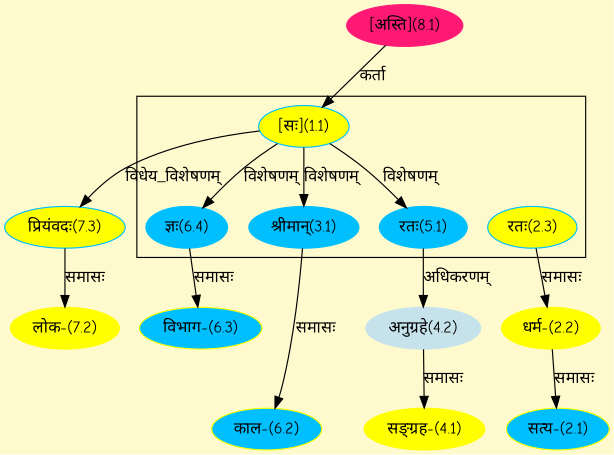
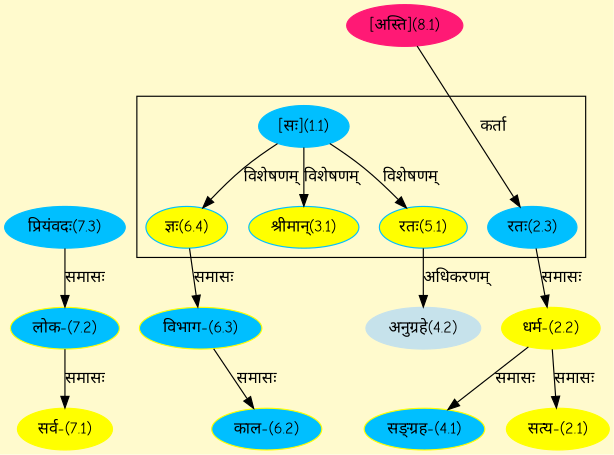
edge "[अस्ति](8.1)" -> "[सः](1.1)": now "[अस्ति](8.1)" -> "रतः(2.3)"
node "[सः](1.1)": fillcolor #ffff00 -> #00bfff
edge "[सः](1.1)" -> "प्रियंवदः(7.3)": removed, label "विधेय_विशेषणम्"
node "प्रियंवदः(7.3)": fillcolor #ffff00 -> #00bfff
node "ज्ञः(6.4)": fillcolor #00bfff -> #ffff00
node "श्रीमान्(3.1)": fillcolor #00bfff -> #ffff00
node "रतः(5.1)": fillcolor #00bfff -> #ffff00
node "रतः(2.3)": fillcolor #ffff00 -> #00bfff
edge "श्रीमान्(3.1)" -> "काल-(6.2)": now "विभाग-(6.3)" -> "काल-(6.2)"
node "लोक-(7.2)": fillcolor #ffff00 -> #00bfff
edge "अनुग्रहे(4.2)" -> "सङ्ग्रह-(4.1)": now "धर्म-(2.2)" -> "सङ्ग्रह-(4.1)"
node "सर्व-(7.1)": added
node "सङ्ग्रह-(4.1)": fillcolor #ffff00 -> #00bfff
node "सत्य-(2.1)": fillcolor #00bfff -> #ffff00
